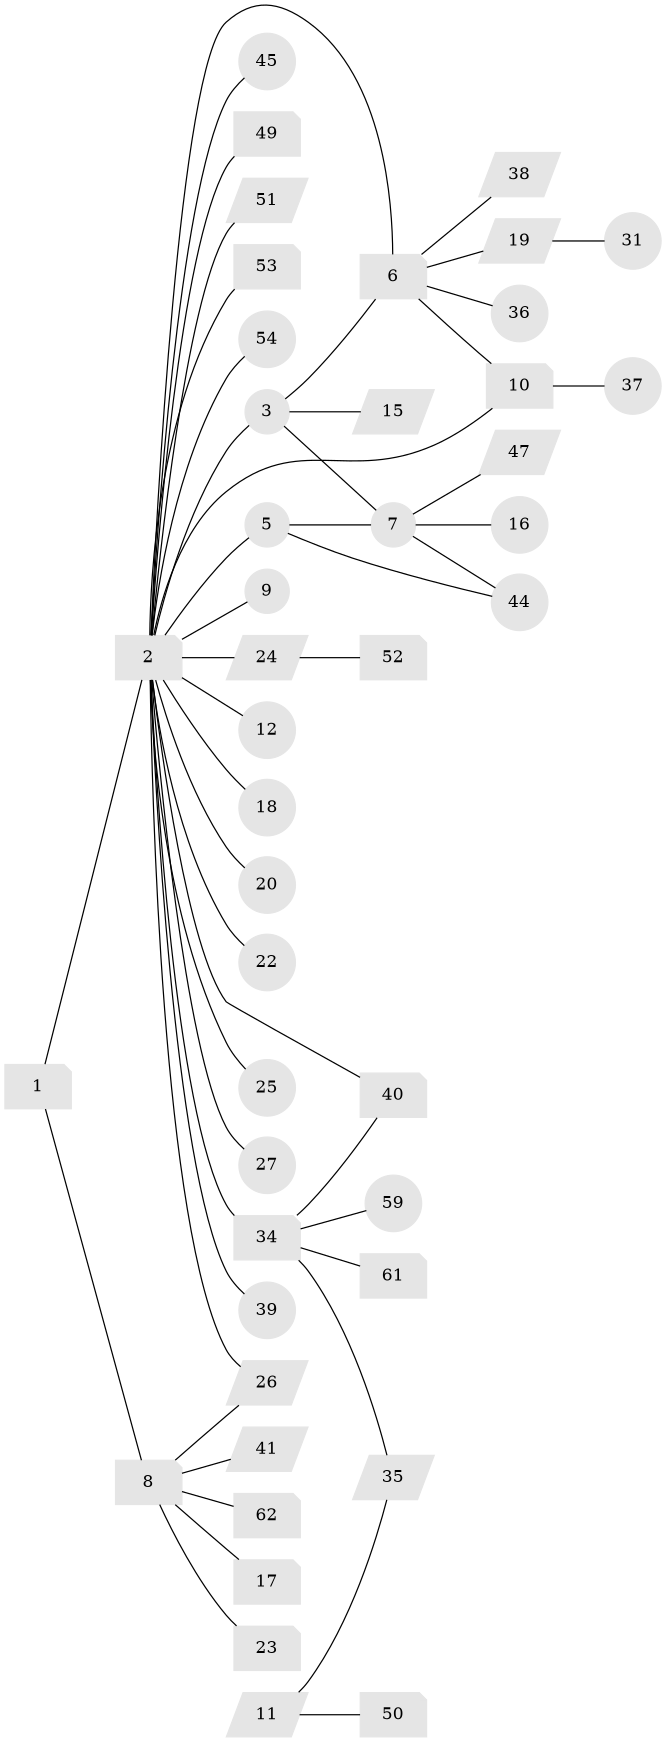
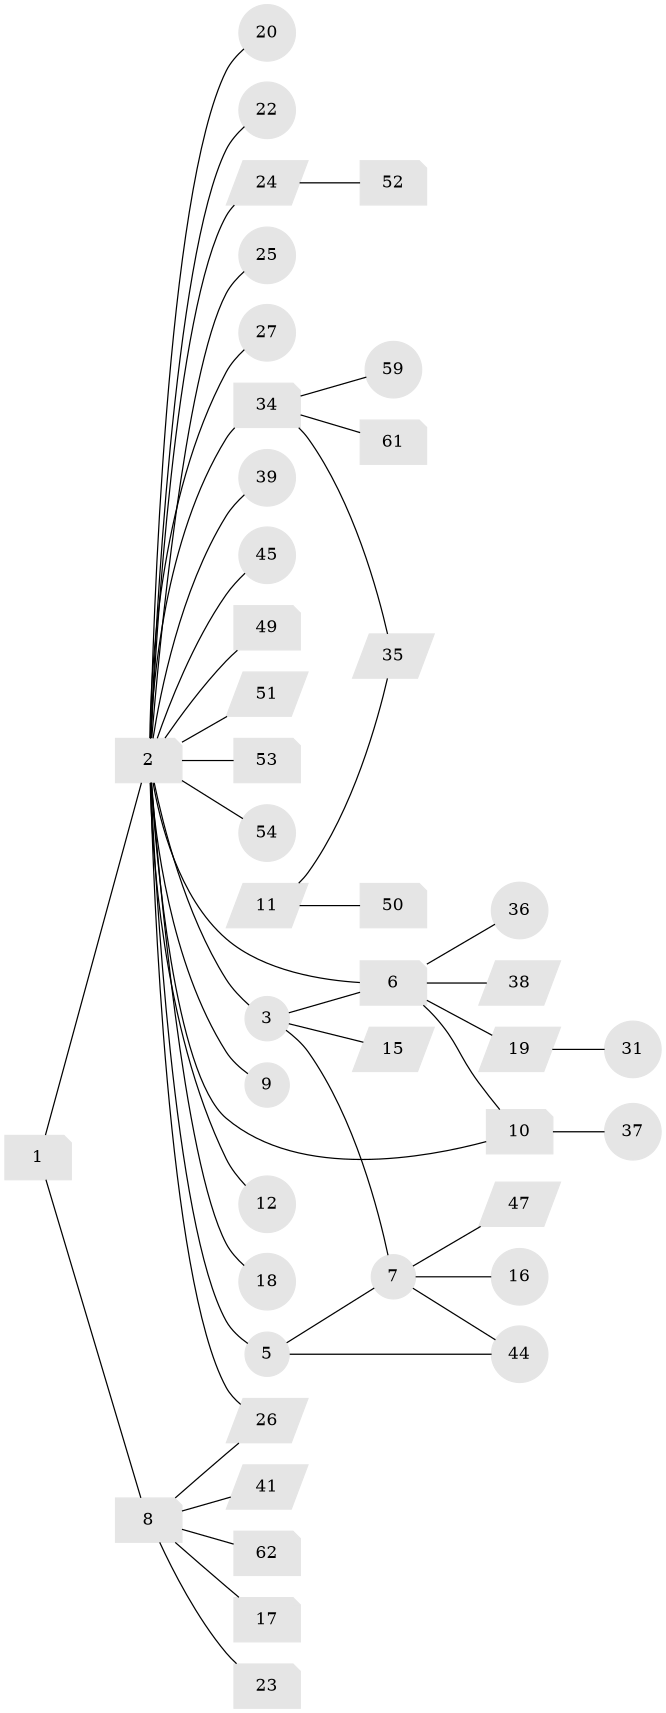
node "40": removed
